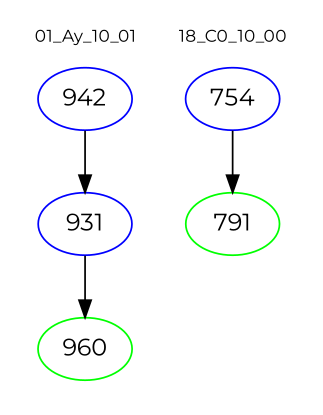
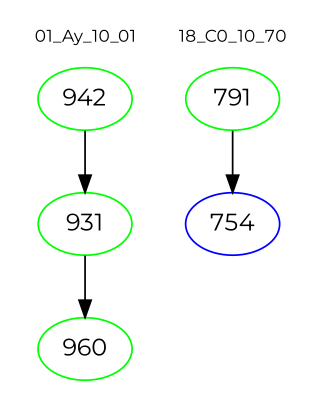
cluster "18_C0_10_00": label "18_C0_10_00" -> "18_C0_10_70"
node "942": color blue -> green
edge "754" -> "791": reversed
node "931": color blue -> green
